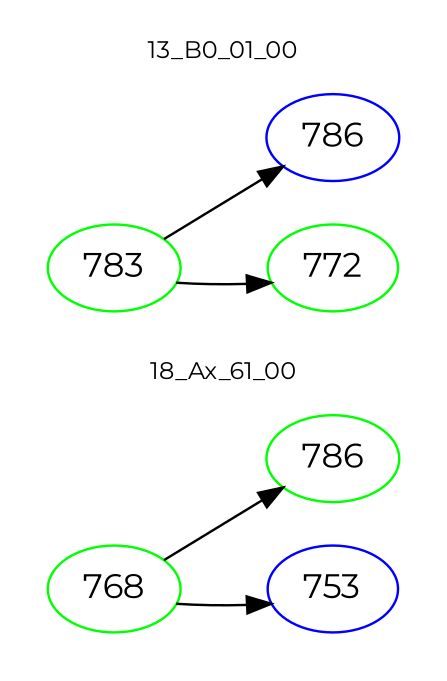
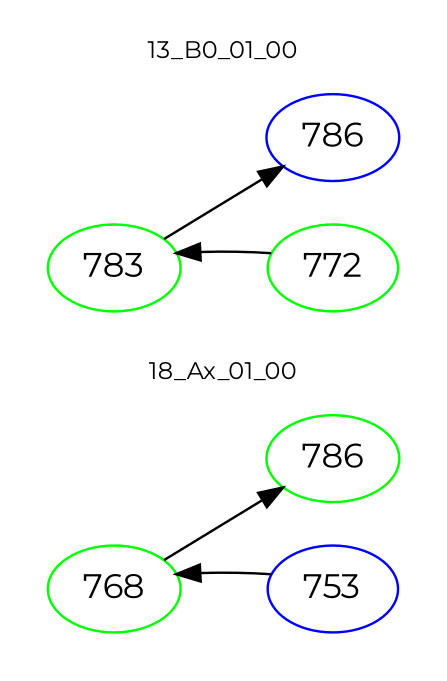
edge "783" -> "772": reversed
cluster "18_Ax_61_00": label "18_Ax_61_00" -> "18_Ax_01_00"
edge "768" -> "753": reversed
